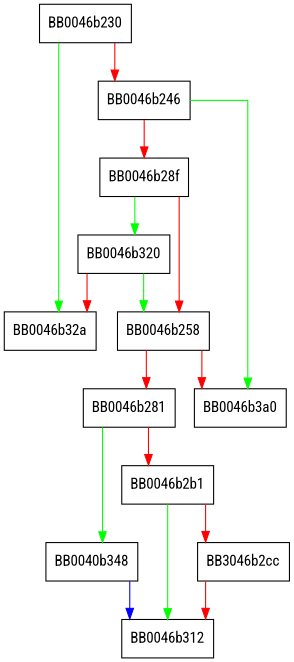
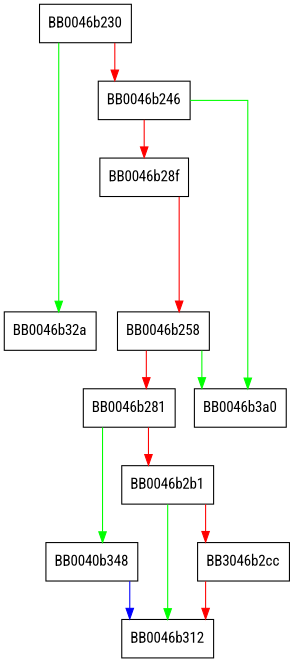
node "BB0046b320": removed
edge "BB0046b258" -> "BB0046b3a0": color red -> green
